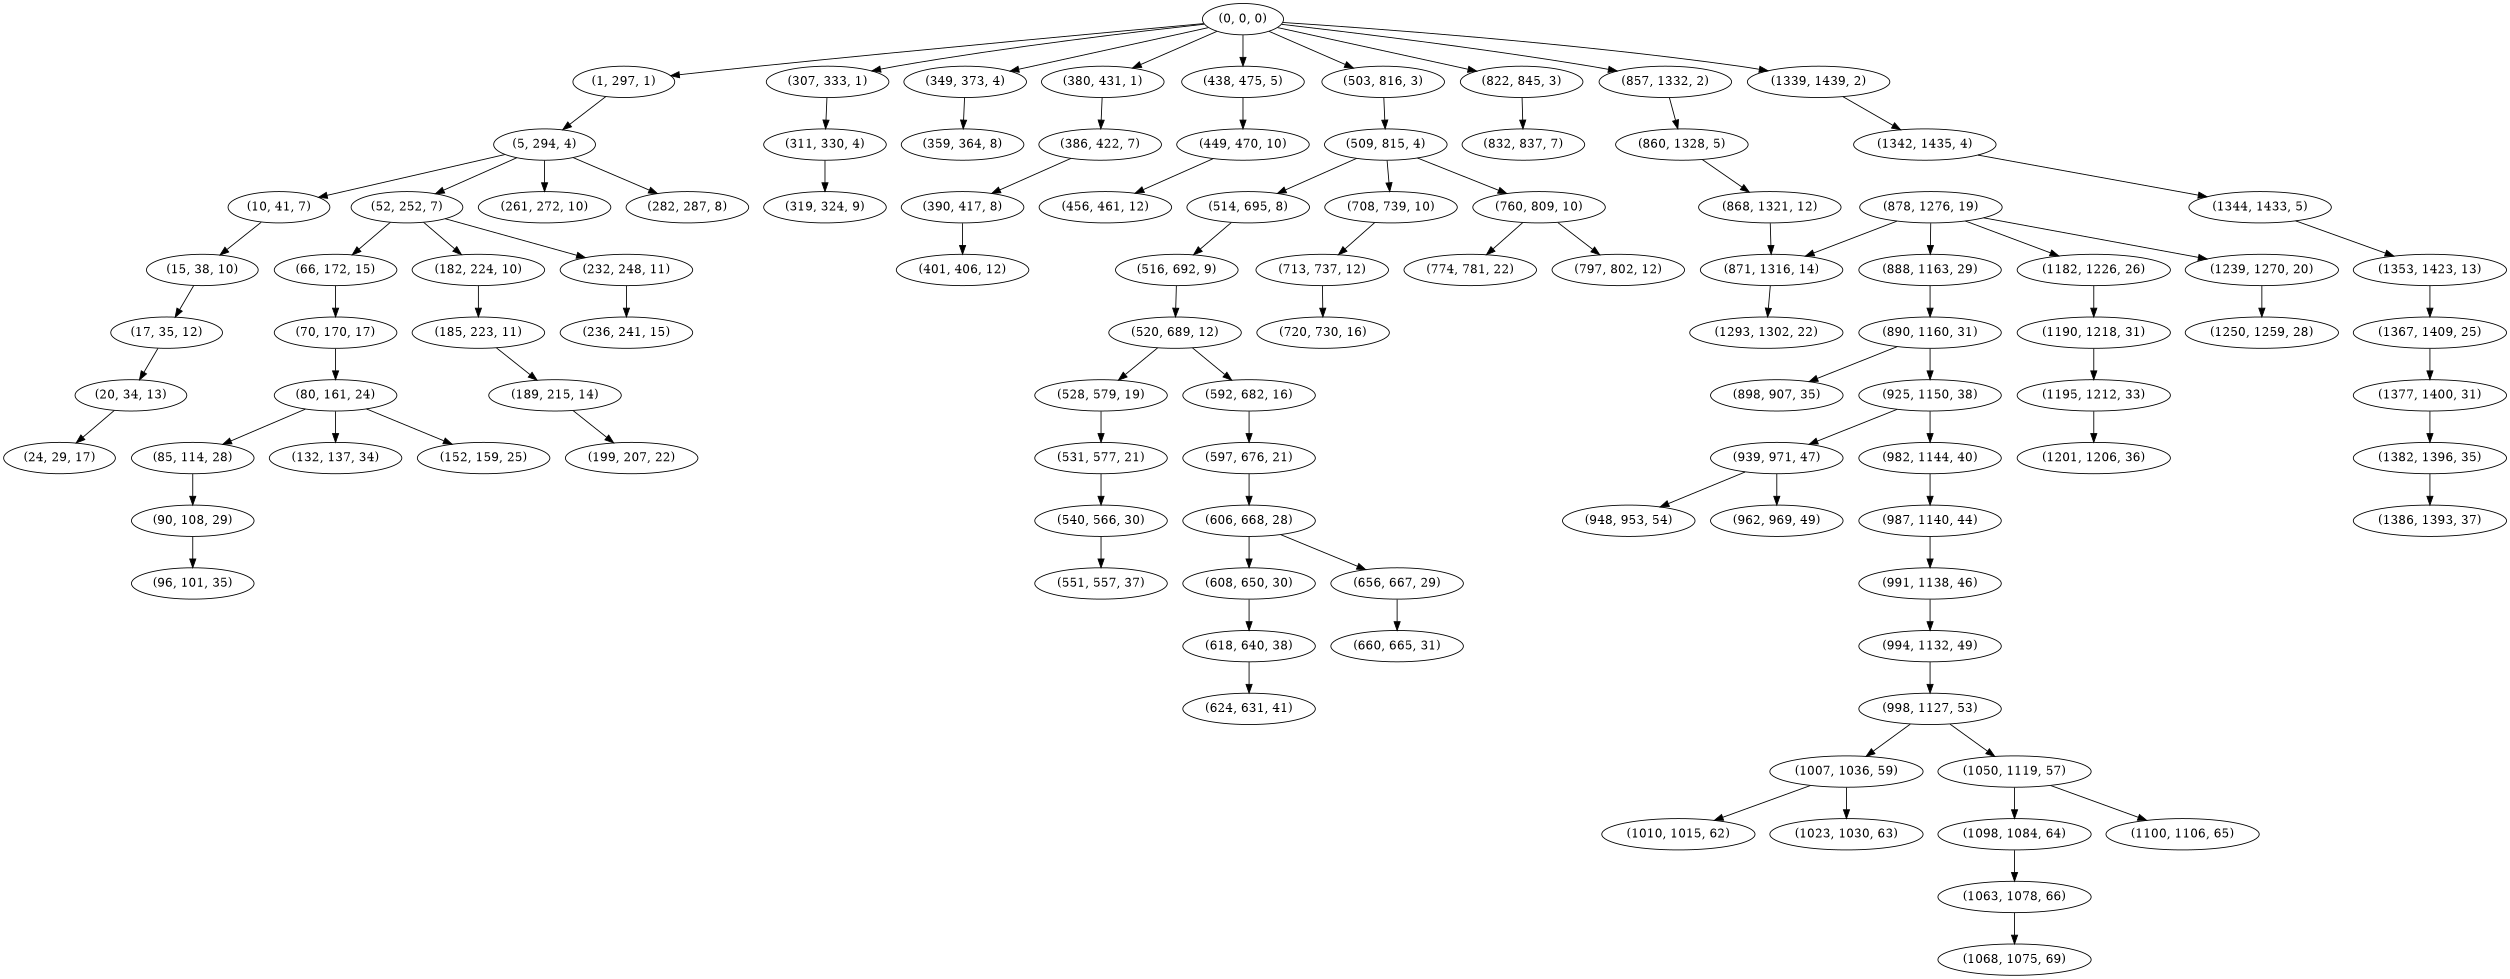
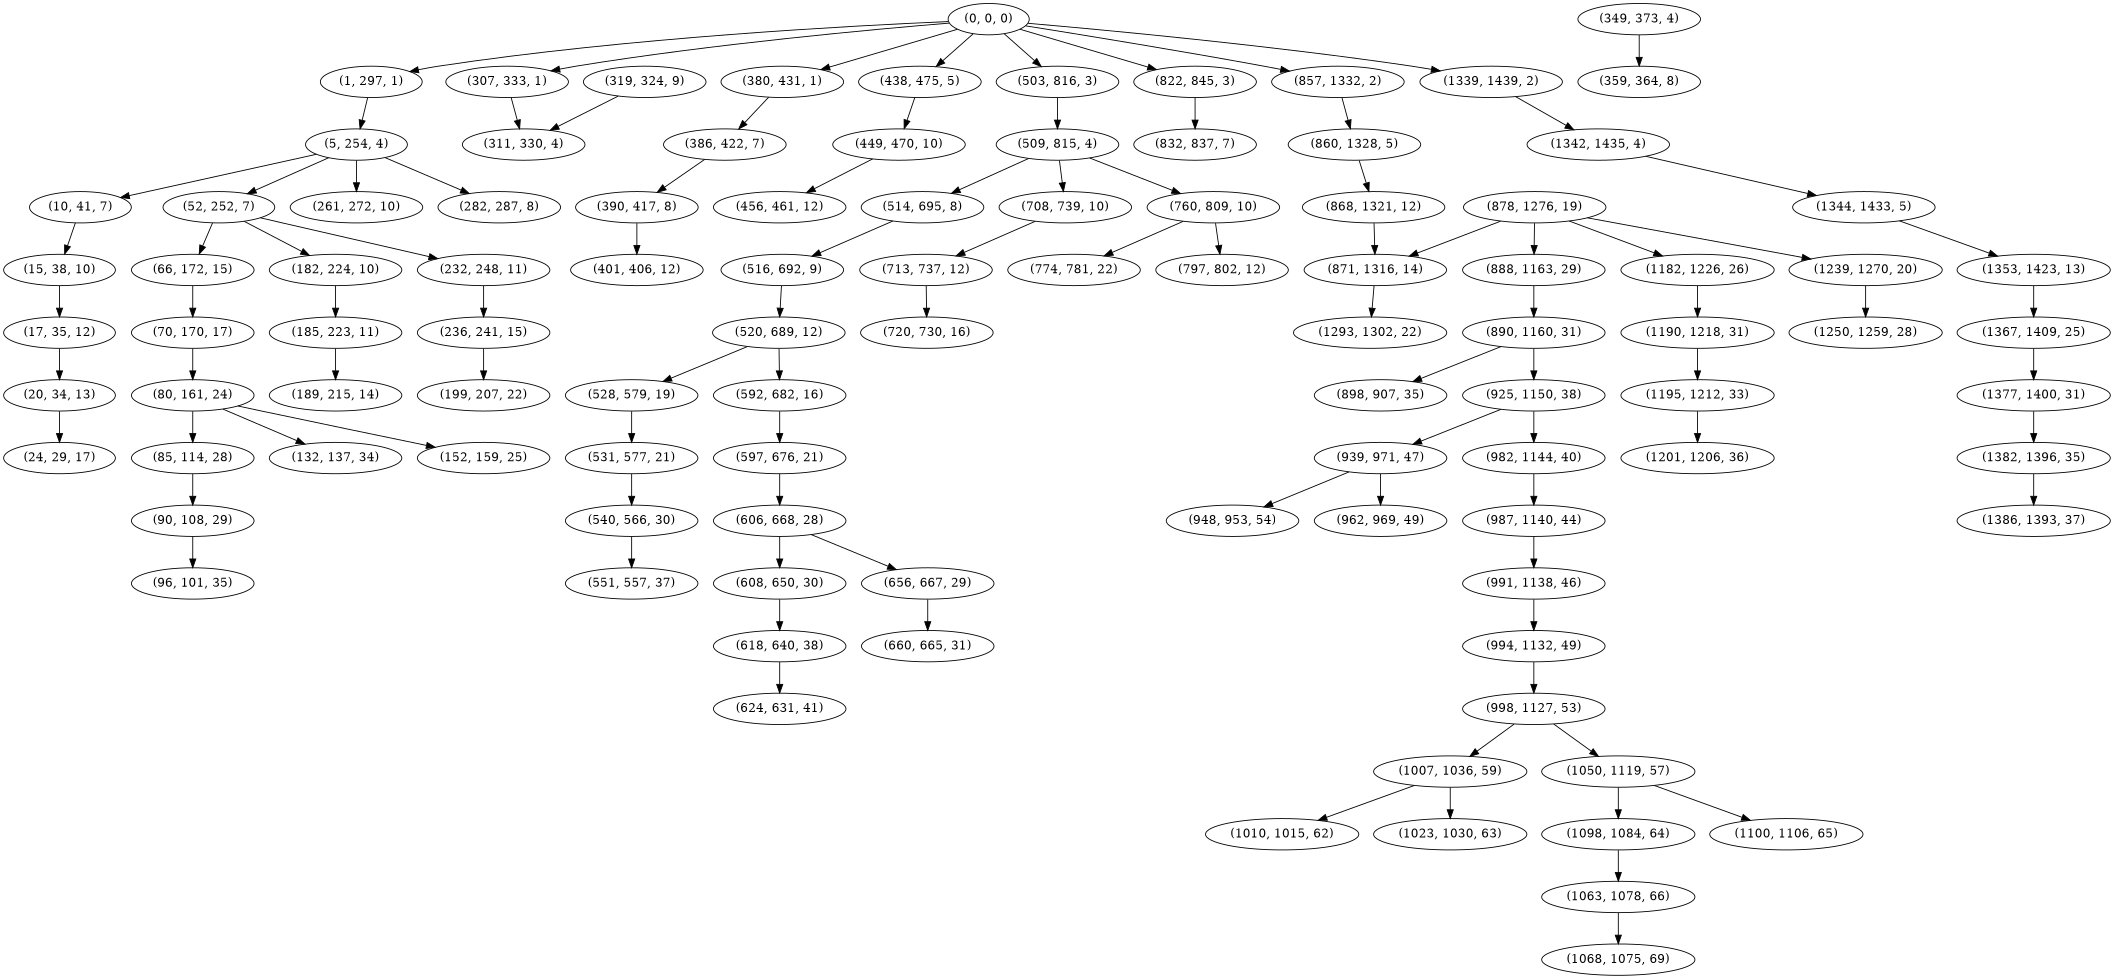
edge "(0, 0, 0)" -> "(349, 373, 4)": removed
node "(5, 294, 4)": label "(5, 294, 4)" -> "(5, 254, 4)"
edge "(311, 330, 4)" -> "(319, 324, 9)": reversed
edge "(189, 215, 14)" -> "(199, 207, 22)": now "(236, 241, 15)" -> "(199, 207, 22)"
